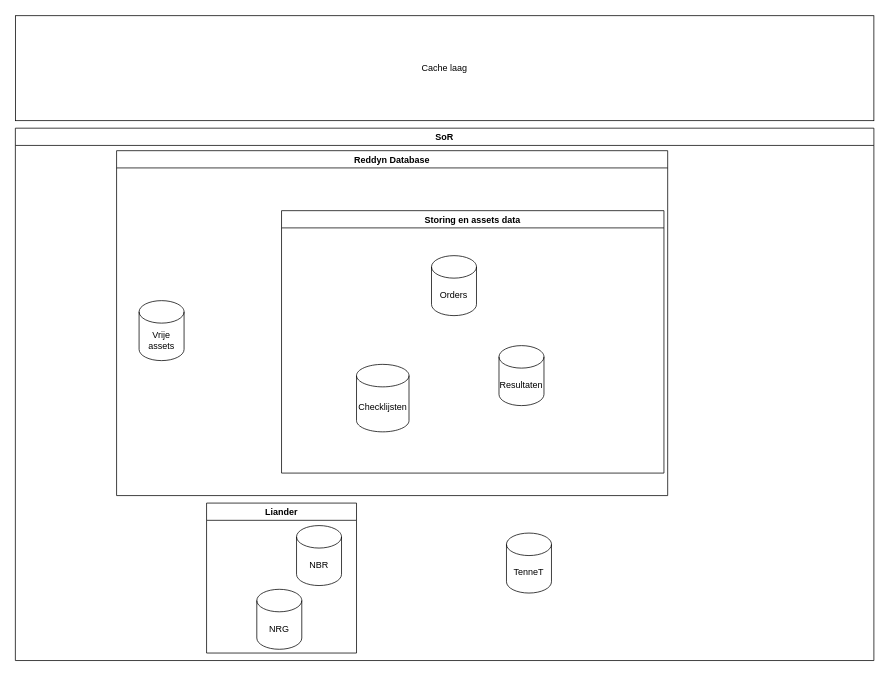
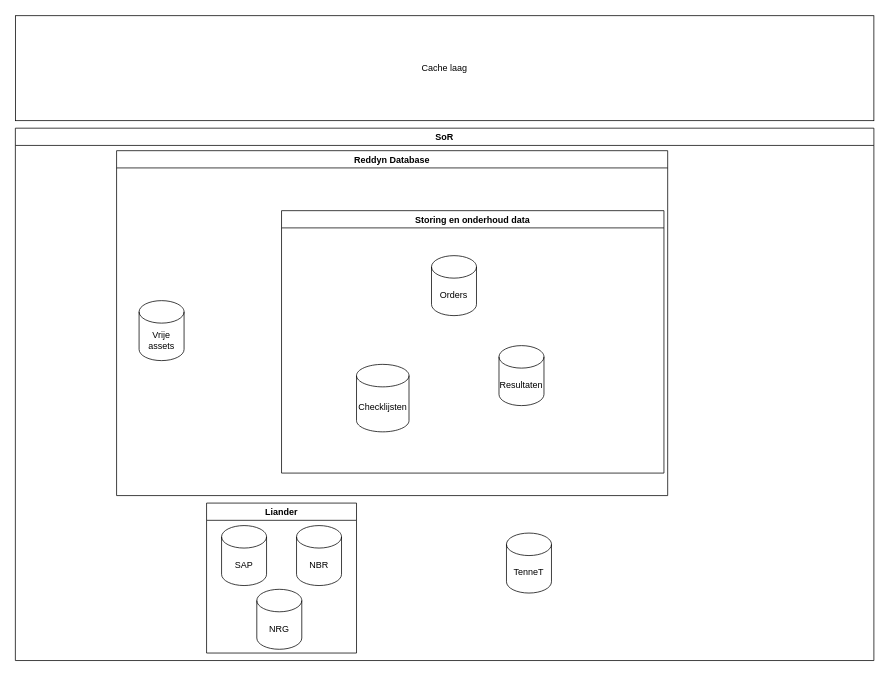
node "Storing en assets data": label "Storing en assets data" -> "Storing en onderhoud data"
node "SAP": added
